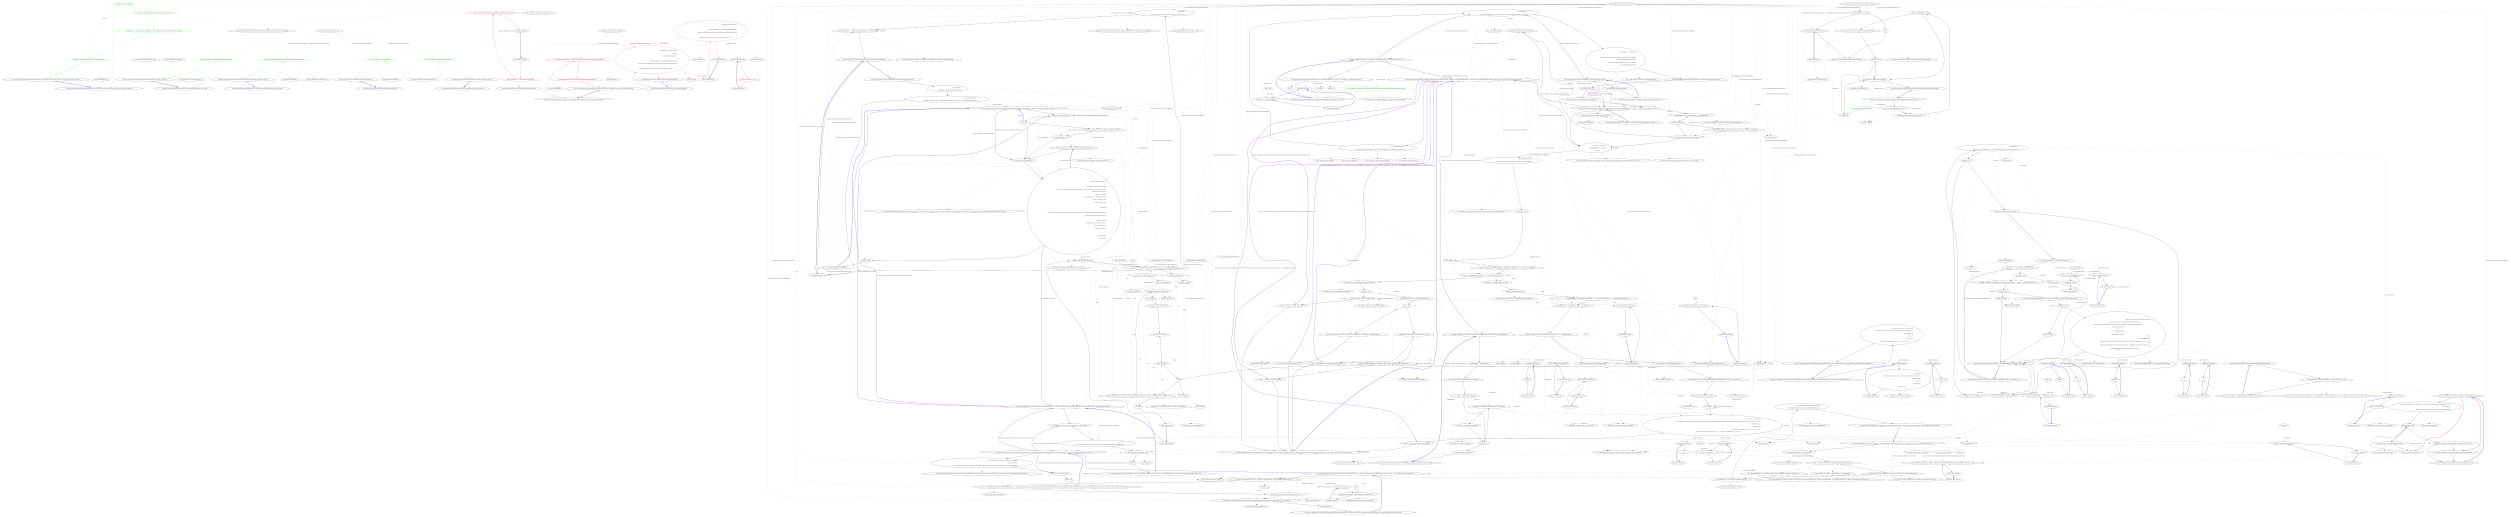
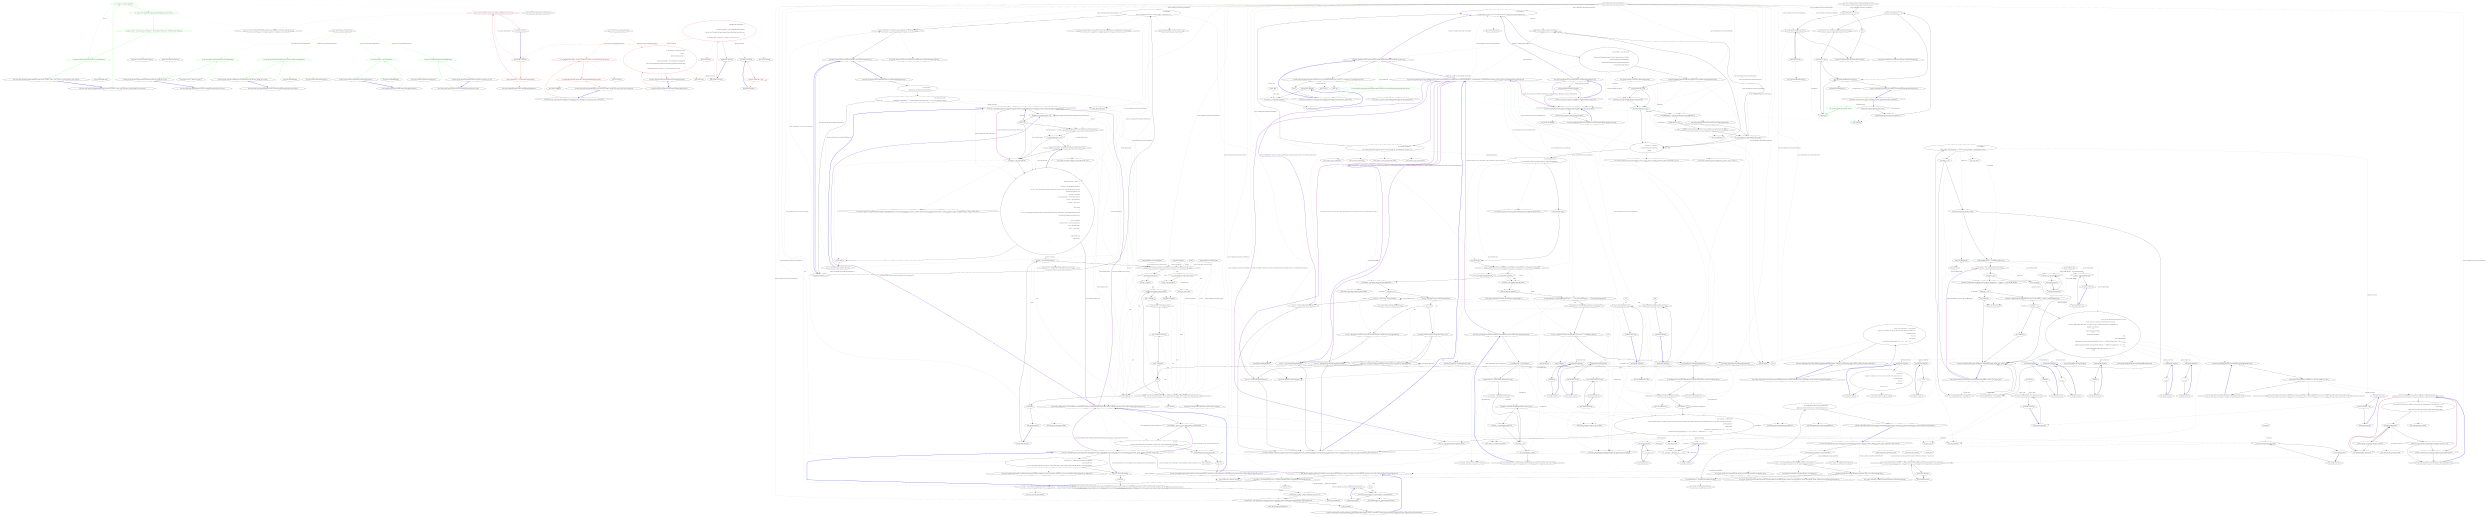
node "Entry System.IO.Directory.GetFiles(string, string)": removed
